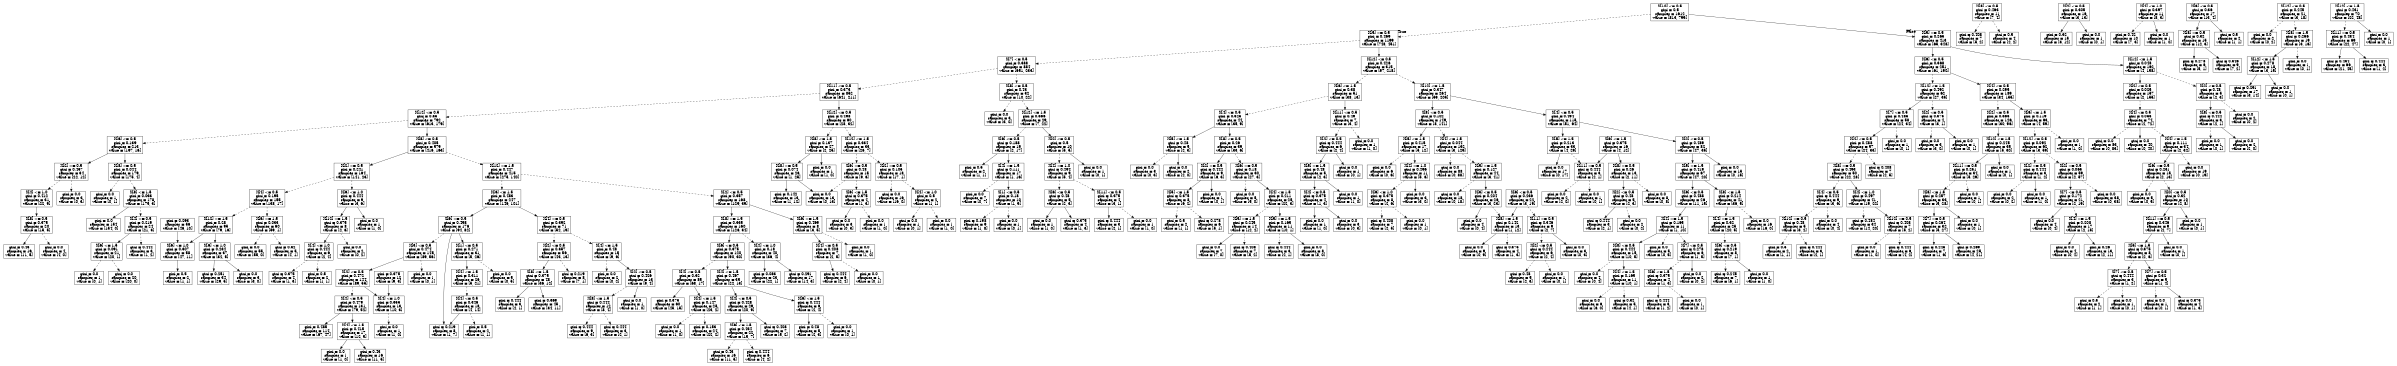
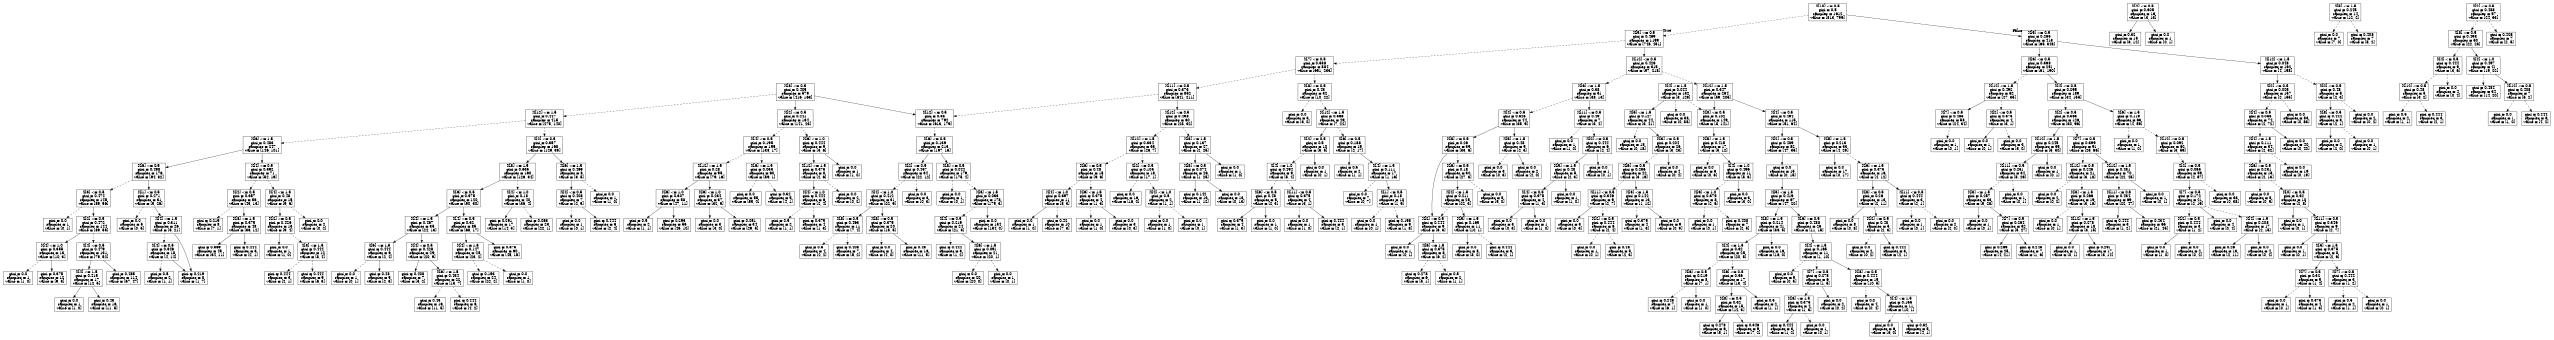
edge "X[12] <= 0.5 gini = 0.35 samples = 792 value = [613, 179]" -> "X[8] <= 0.5 gini = 0.405 samples = 579 value = [416, 163]": reversed
edge "X[8] <= 0.5 gini = 0.102 samples = 149 value = [8, 141]" -> "X[4] <= 1.5 gini = 0.044 samples = 132 value = [3, 129]": reversed
edge "X[7] <= 0.5 gini = 0.485 samples = 58 value = [24, 34]" -> "X[2] <= 0.5 gini = 0.488 samples = 57 value = [24, 33]": removed
edge "X[4] <= 0.5 gini = 0.053 samples = 74 value = [2, 72]" -> "gini = 0.0 samples = 83 value = [0, 83]": now "X[2] <= 0.5 gini = 0.025 samples = 157 value = [2, 155]" -> "gini = 0.0 samples = 83 value = [0, 83]"
node "X[7] <= 0.5 gini = 0.399 samples = 91 value = [25, 66]": added
edge "X[2] <= 0.5 gini = 0.489 samples = 82 value = [47, 35]" -> "X[5] <= 1.5 gini = 0.419 samples = 67 value = [47, 20]": now "gini = 0.0 samples = 15 value = [0, 15]" -> "X[5] <= 1.5 gini = 0.419 samples = 67 value = [47, 20]"
edge "X[12] <= 0.5 gini = 0.092 samples = 62 value = [3, 59]" -> "X[2] <= 0.5 gini = 0.444 samples = 3 value = [1, 2]": now "X[7] <= 0.5 gini = 0.172 samples = 21 value = [2, 19]" -> "X[2] <= 0.5 gini = 0.444 samples = 3 value = [1, 2]"
edge "X[4] <= 1.5 gini = 0.044 samples = 132 value = [3, 129]" -> "X[5] <= 1.5 gini = 0.127 samples = 44 value = [3, 41]": style dashed -> solid
edge "X[5] <= 1.5 gini = 0.213 samples = 33 value = [4, 29]" -> "X[11] <= 0.5 gini = 0.444 samples = 3 value = [2, 1]": now "X[5] <= 1.5 gini = 0.213 samples = 33 value = [4, 29]" -> "X[6] <= 1.5 gini = 0.375 samples = 16 value = [4, 12]"
edge "X[6] <= 0.5 gini = 0.48 samples = 15 value = [9, 6]" -> "gini = 0.0 samples = 13 value = [0, 13]": now "X[6] <= 0.5 gini = 0.48 samples = 15 value = [9, 6]" -> "X[4] <= 1.0 gini = 0.397 samples = 11 value = [8, 3]"
edge "X[8] <= 0.5 gini = 0.26 samples = 13 value = [2, 11]" -> "gini = 0.0 samples = 8 value = [0, 8]": style dashed -> solid
edge "X[4] <= 1.0 gini = 0.412 samples = 31 value = [22, 9]" -> "X[8] <= 0.5 gini = 0.463 samples = 11 value = [7, 4]": added
edge "X[4] <= 1.5 gini = 0.211 samples = 25 value = [22, 3]" -> "X[5] <= 1.5 gini = 0.245 samples = 14 value = [12, 2]": now "X[4] <= 1.5 gini = 0.211 samples = 25 value = [22, 3]" -> "X[2] <= 0.5 gini = 0.444 samples = 9 value = [6, 3]"
edge "X[3] <= 0.5 gini = 0.204 samples = 26 value = [3, 23]" -> "X[8] <= 1.5 gini = 0.142 samples = 13 value = [1, 12]": now "X[3] <= 0.5 gini = 0.204 samples = 26 value = [3, 23]" -> "X[6] <= 0.5 gini = 0.236 samples = 22 value = [3, 19]"
edge "gini = 0.293 samples = 56 value = [46, 10]" -> "X[6] <= 1.0 gini = 0.307 samples = 58 value = [47, 11]": reversed
edge "X[5] <= 1.5 gini = 0.245 samples = 14 value = [12, 2]" -> "gini = 0.0 samples = 7 value = [7, 0]": style solid -> dashed
edge "X[4] <= 1.5 gini = 0.32 samples = 25 value = [20, 5]" -> "X[6] <= 0.5 gini = 0.36 samples = 17 value = [13, 4]": added
edge "X[6] <= 0.5 gini = 0.375 samples = 120 value = [90, 30]" -> "X[4] <= 0.5 gini = 0.32 samples = 85 value = [68, 17]": style dashed -> solid
edge "X[4] <= 1.0 gini = 0.18 samples = 40 value = [36, 4]" -> "gini = 0.083 samples = 23 value = [22, 1]": style solid -> dashed
edge "X[6] <= 0.5 gini = 0.498 samples = 176 value = [94, 82]" -> "gini = 0.219 samples = 8 value = [1, 7]": now "X[4] <= 1.5 gini = 0.311 samples = 26 value = [5, 21]" -> "gini = 0.219 samples = 8 value = [1, 7]"
edge "gini = 0.375 samples = 12 value = [9, 3]" -> "X[4] <= 1.0 gini = 0.355 samples = 13 value = [10, 3]": reversed
